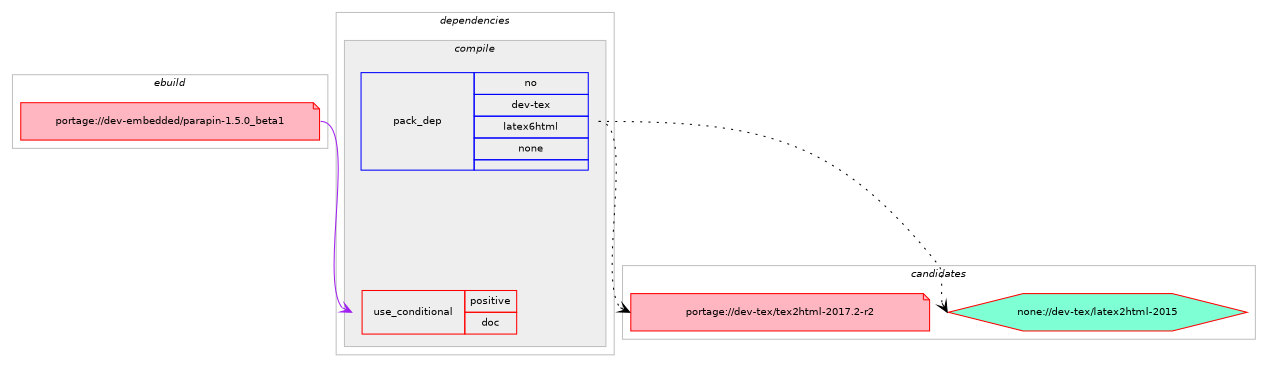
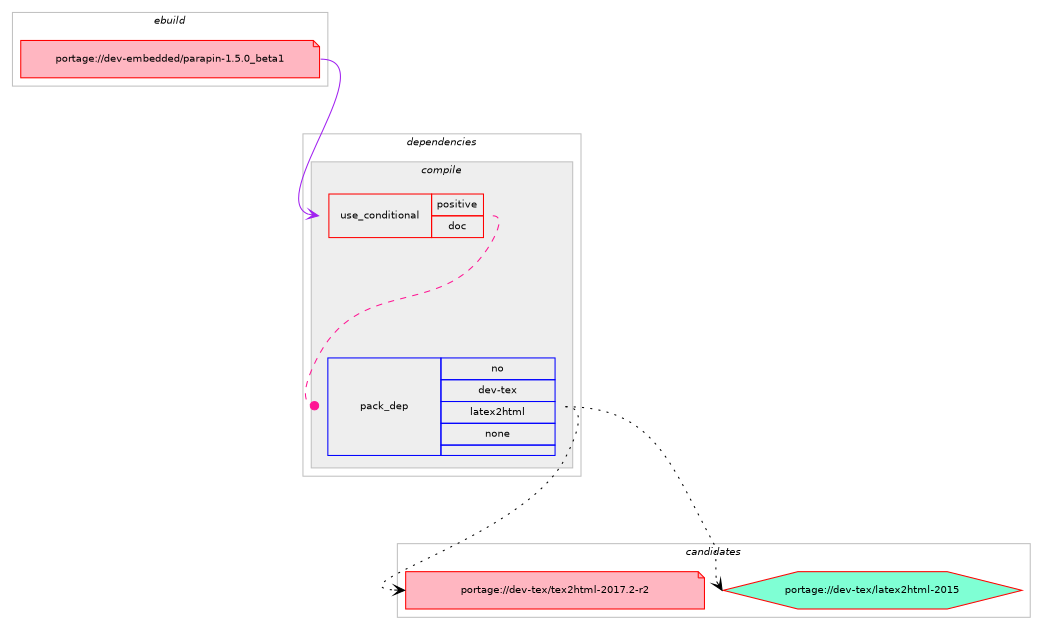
node "pack_dep": text "latex6html" -> "latex2html"
edge "use_conditional" -> "pack_dep": added
node "none://dev-tex/latex2html-2015": label "none://dev-tex/latex2html-2015" -> "portage://dev-tex/latex2html-2015"
